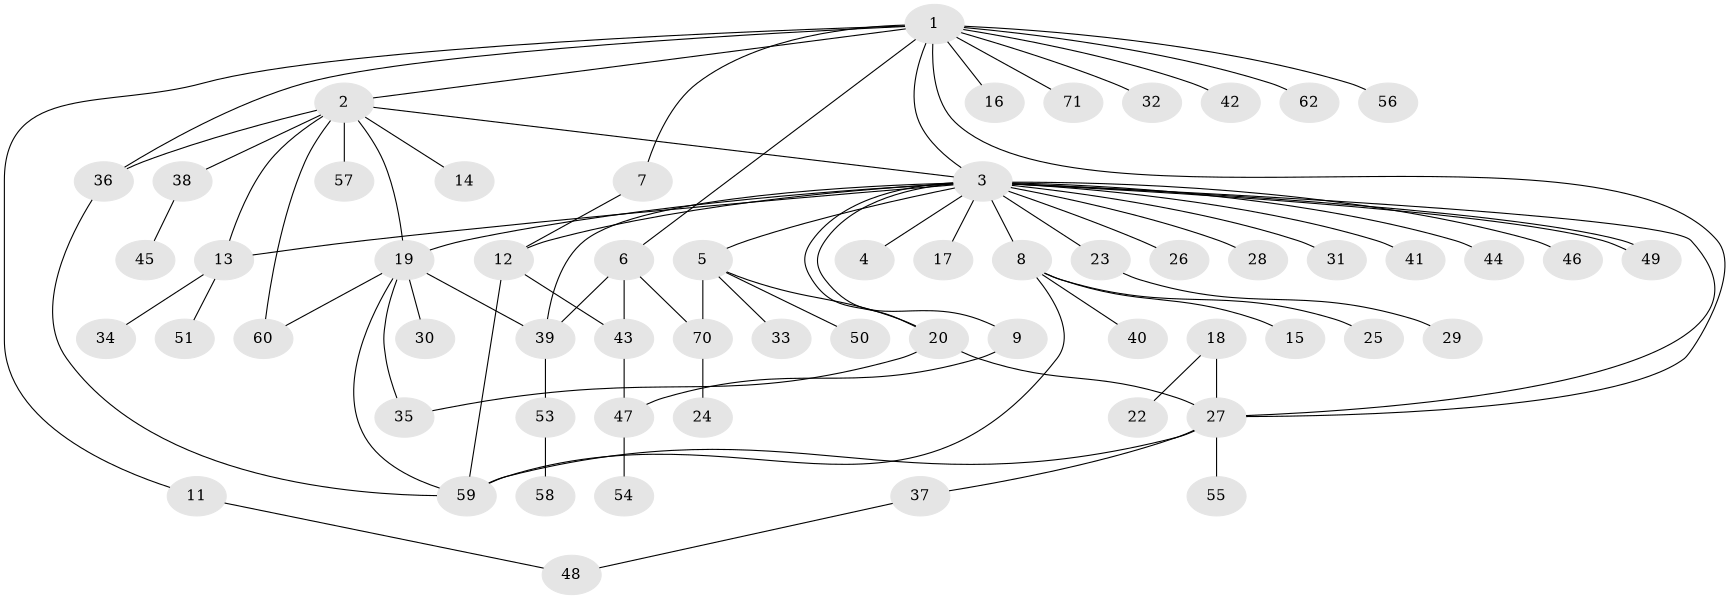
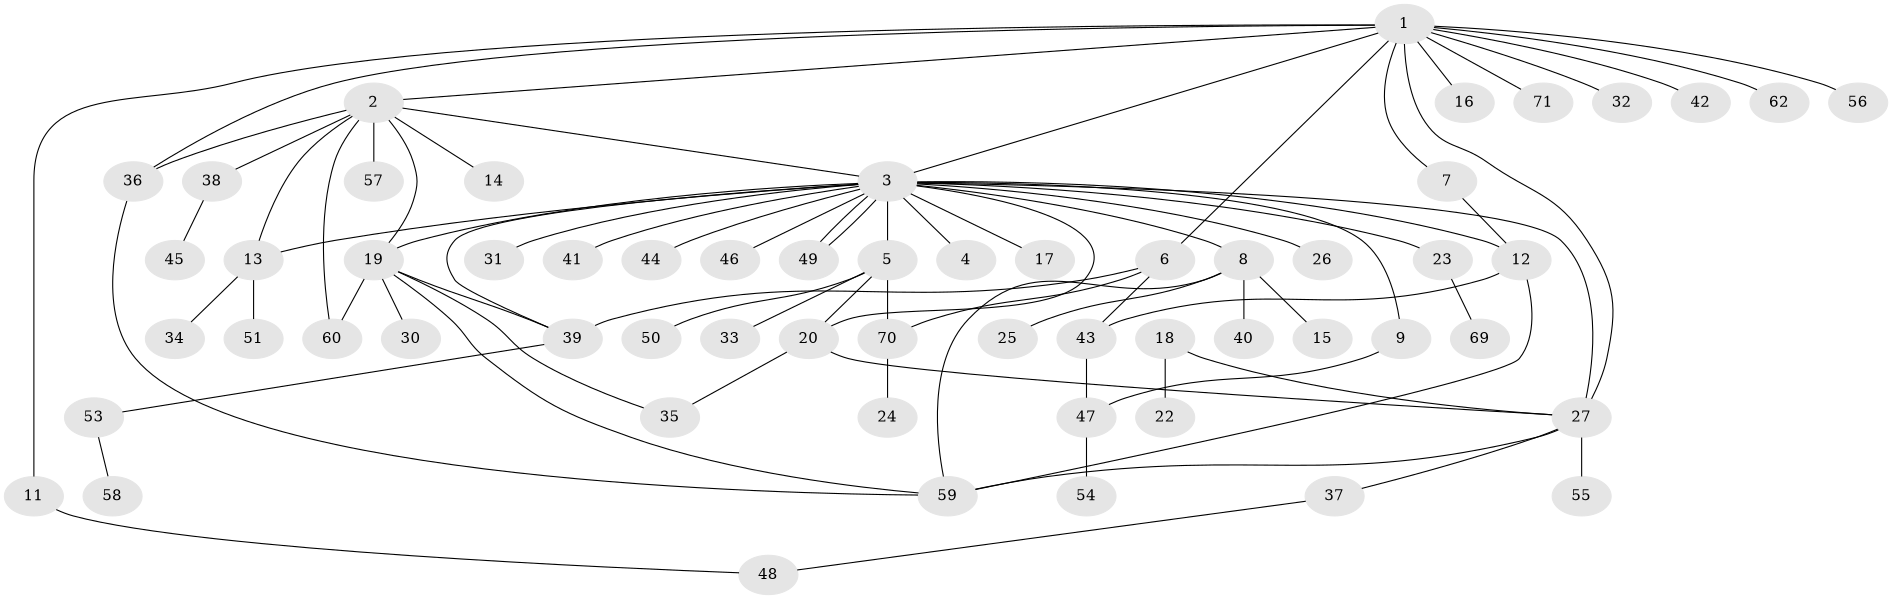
node "28": removed
node "29": label "29" -> "69"
